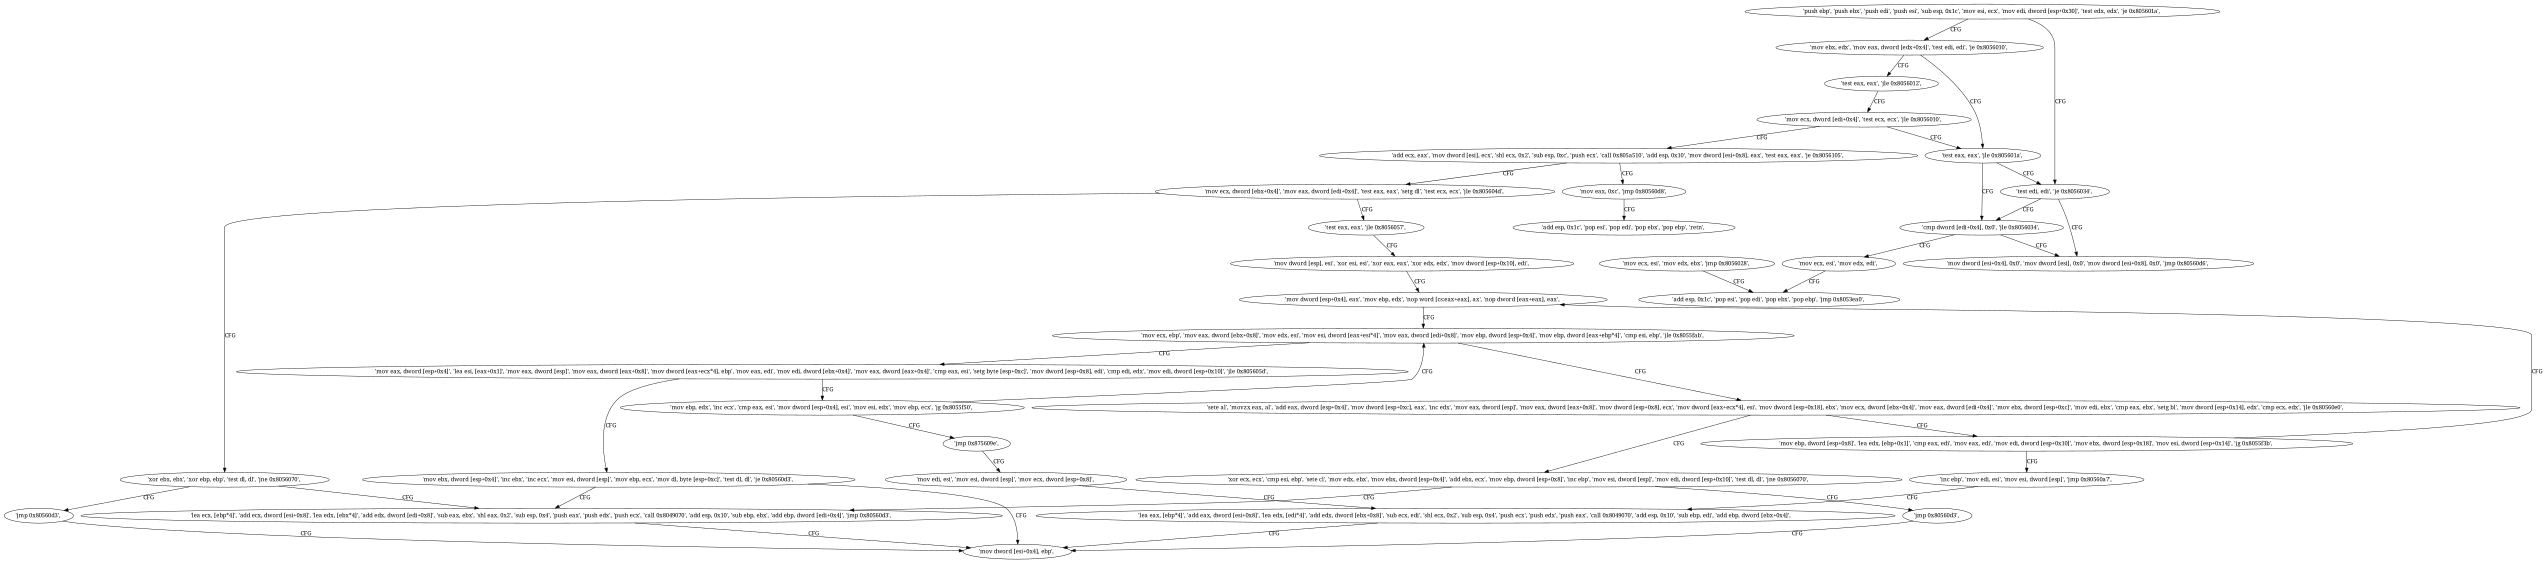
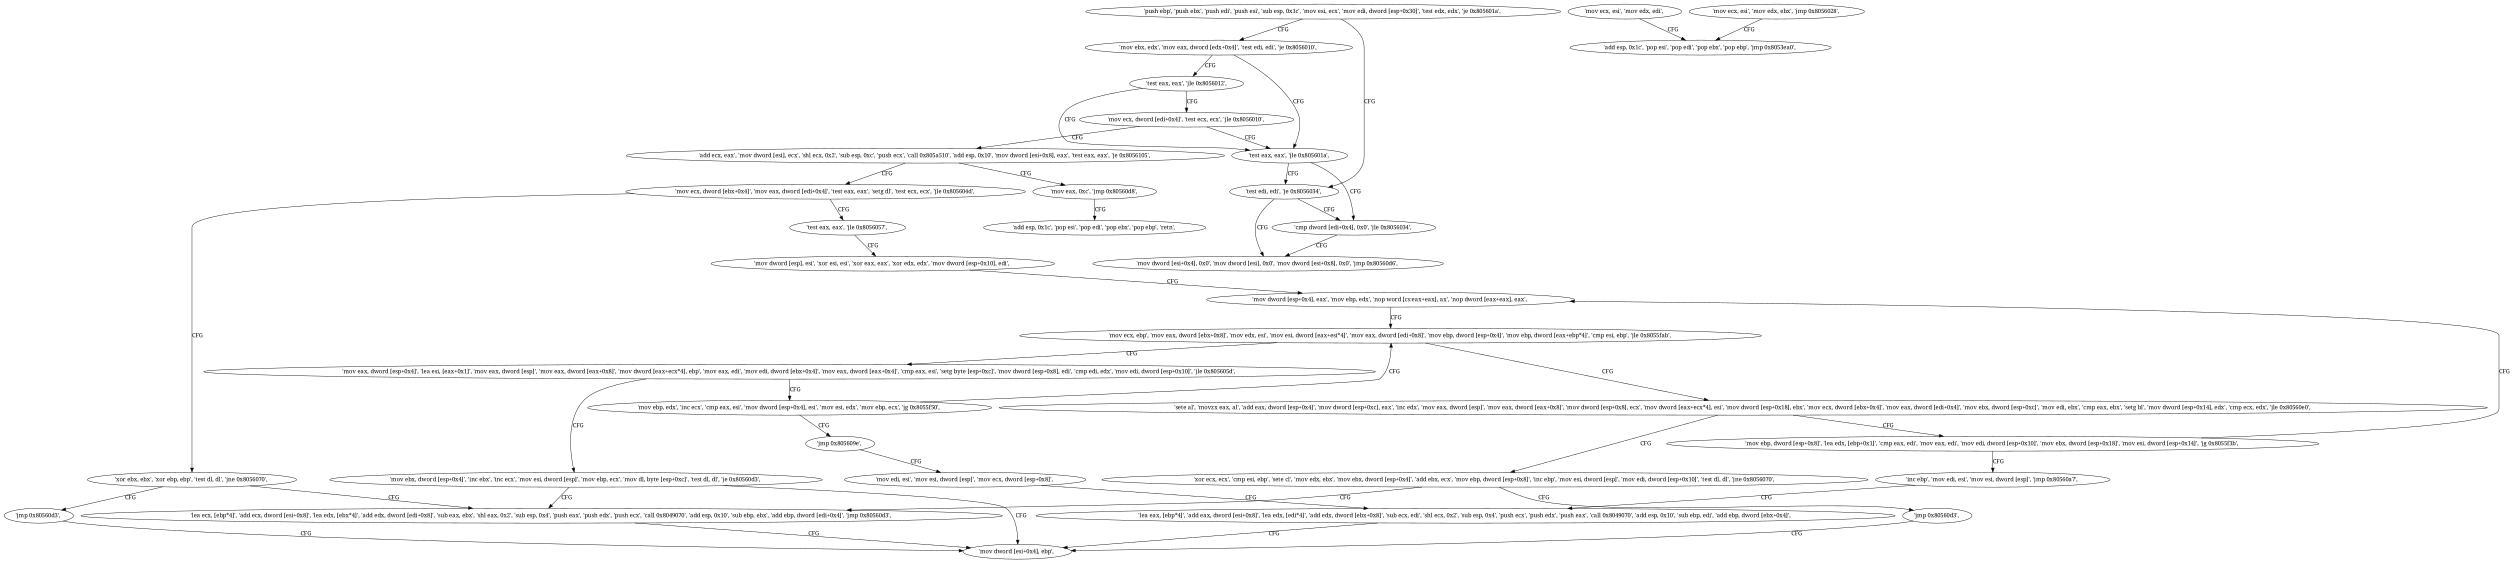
edge "'test eax, eax', 'jle 0x8056012'," -> "'test eax, eax', 'jle 0x805601a',": added, label "CFG"
edge "'cmp dword [edi+0x4], 0x0', 'jle 0x8056034'," -> "'mov ecx, esi', 'mov edx, edi',": removed, label "CFG"
node "'jmp 0x875609e',": label "'jmp 0x875609e'," -> "'jmp 0x805609e',"
